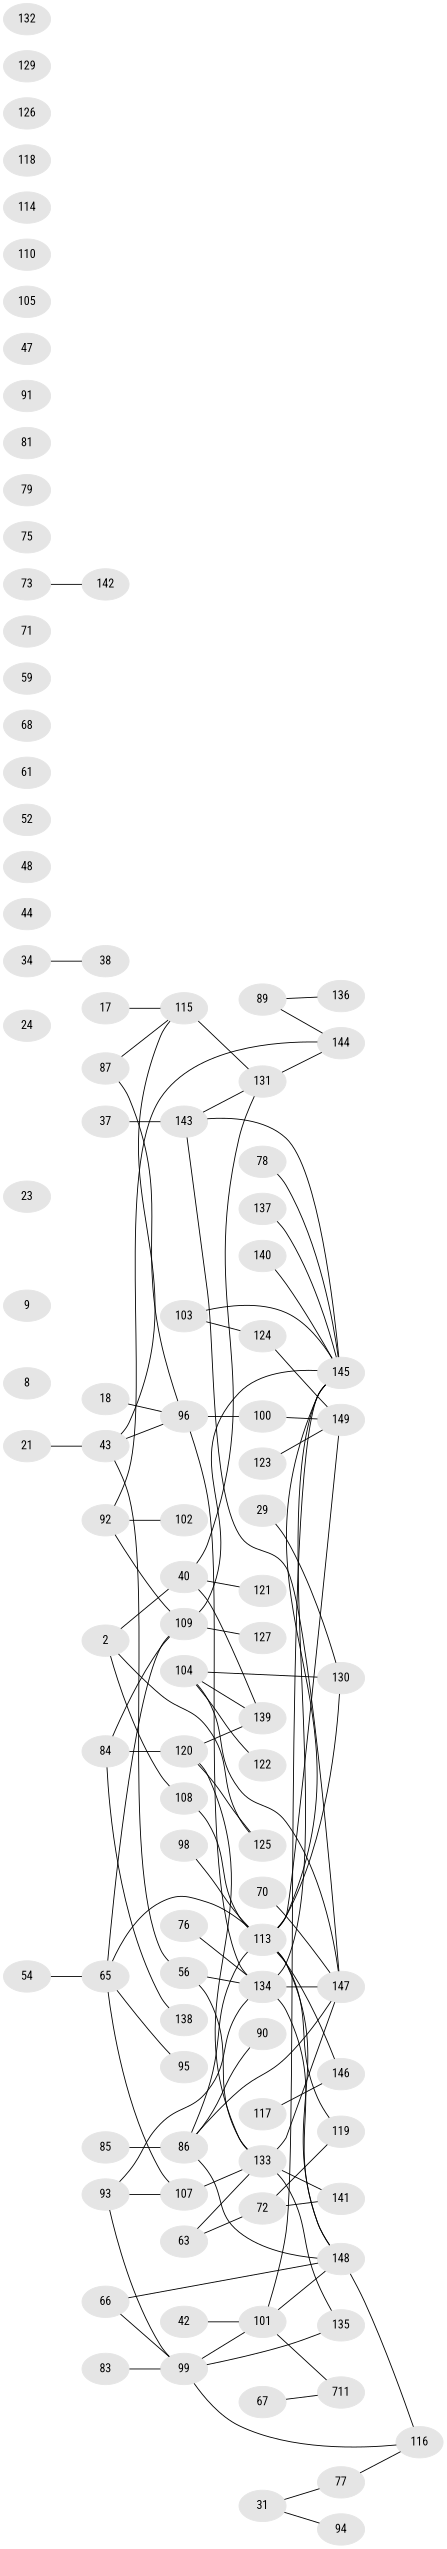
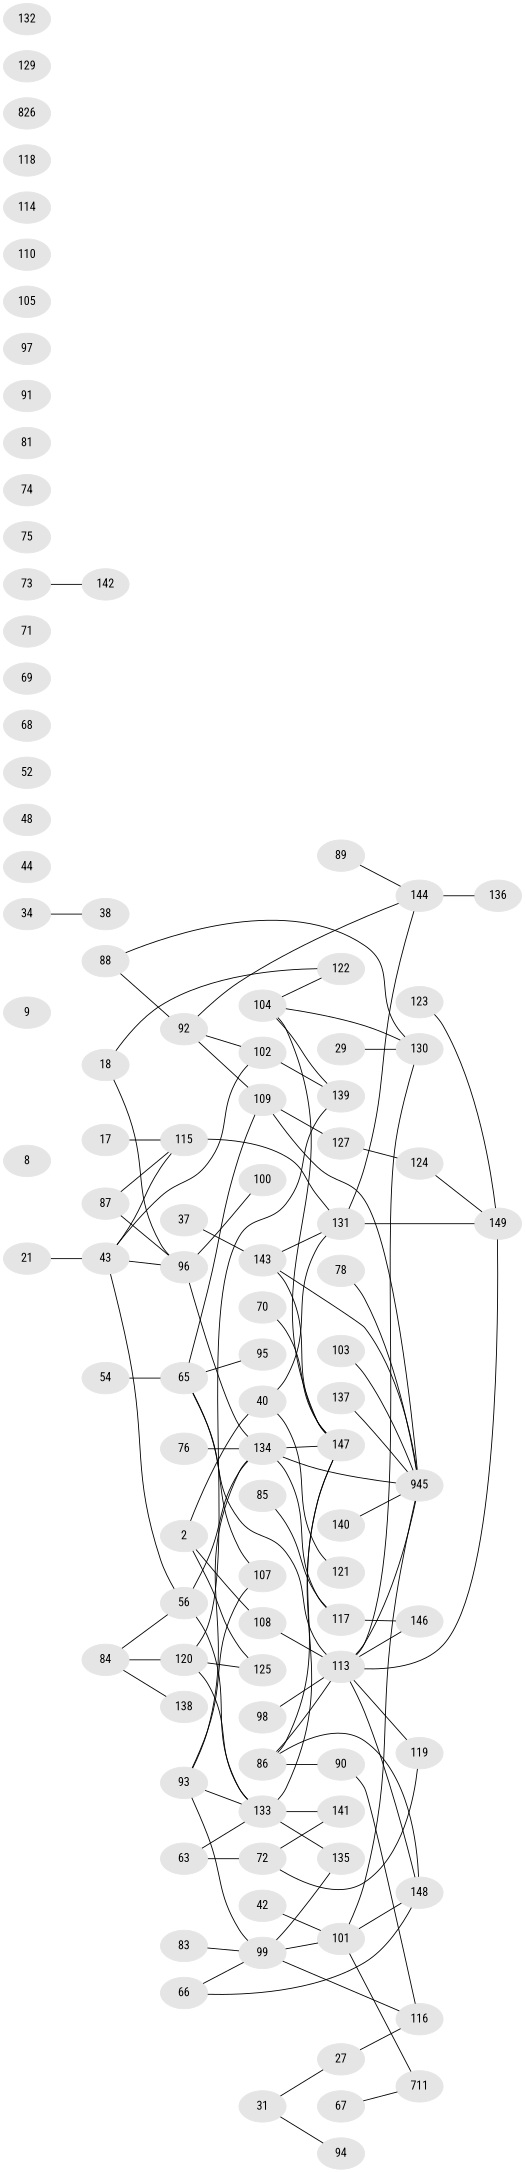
node "126": label "126" -> "826"
node "47": label "47" -> "97"
node "79": label "79" -> "74"
node "59": label "59" -> "69"
node "61": removed
node "88": added
edge "122" -- "18": added
edge "136" -- "89": now "136" -- "144"
node "24": removed
edge "102" -- "43": added
node "23": removed
edge "103" -- "124": now "127" -- "124"
node "145": label "145" -> "945"
edge "100" -- "149": now "131" -- "149"
edge "40" -- "139": now "102" -- "139"
edge "109" -- "84": now "56" -- "84"
edge "134" -- "148": now "134" -- "117"
edge "85" -- "86": now "85" -- "117"
edge "133" -- "107": now "133" -- "93"
edge "148" -- "116": now "90" -- "116"
node "77": label "77" -> "27"
